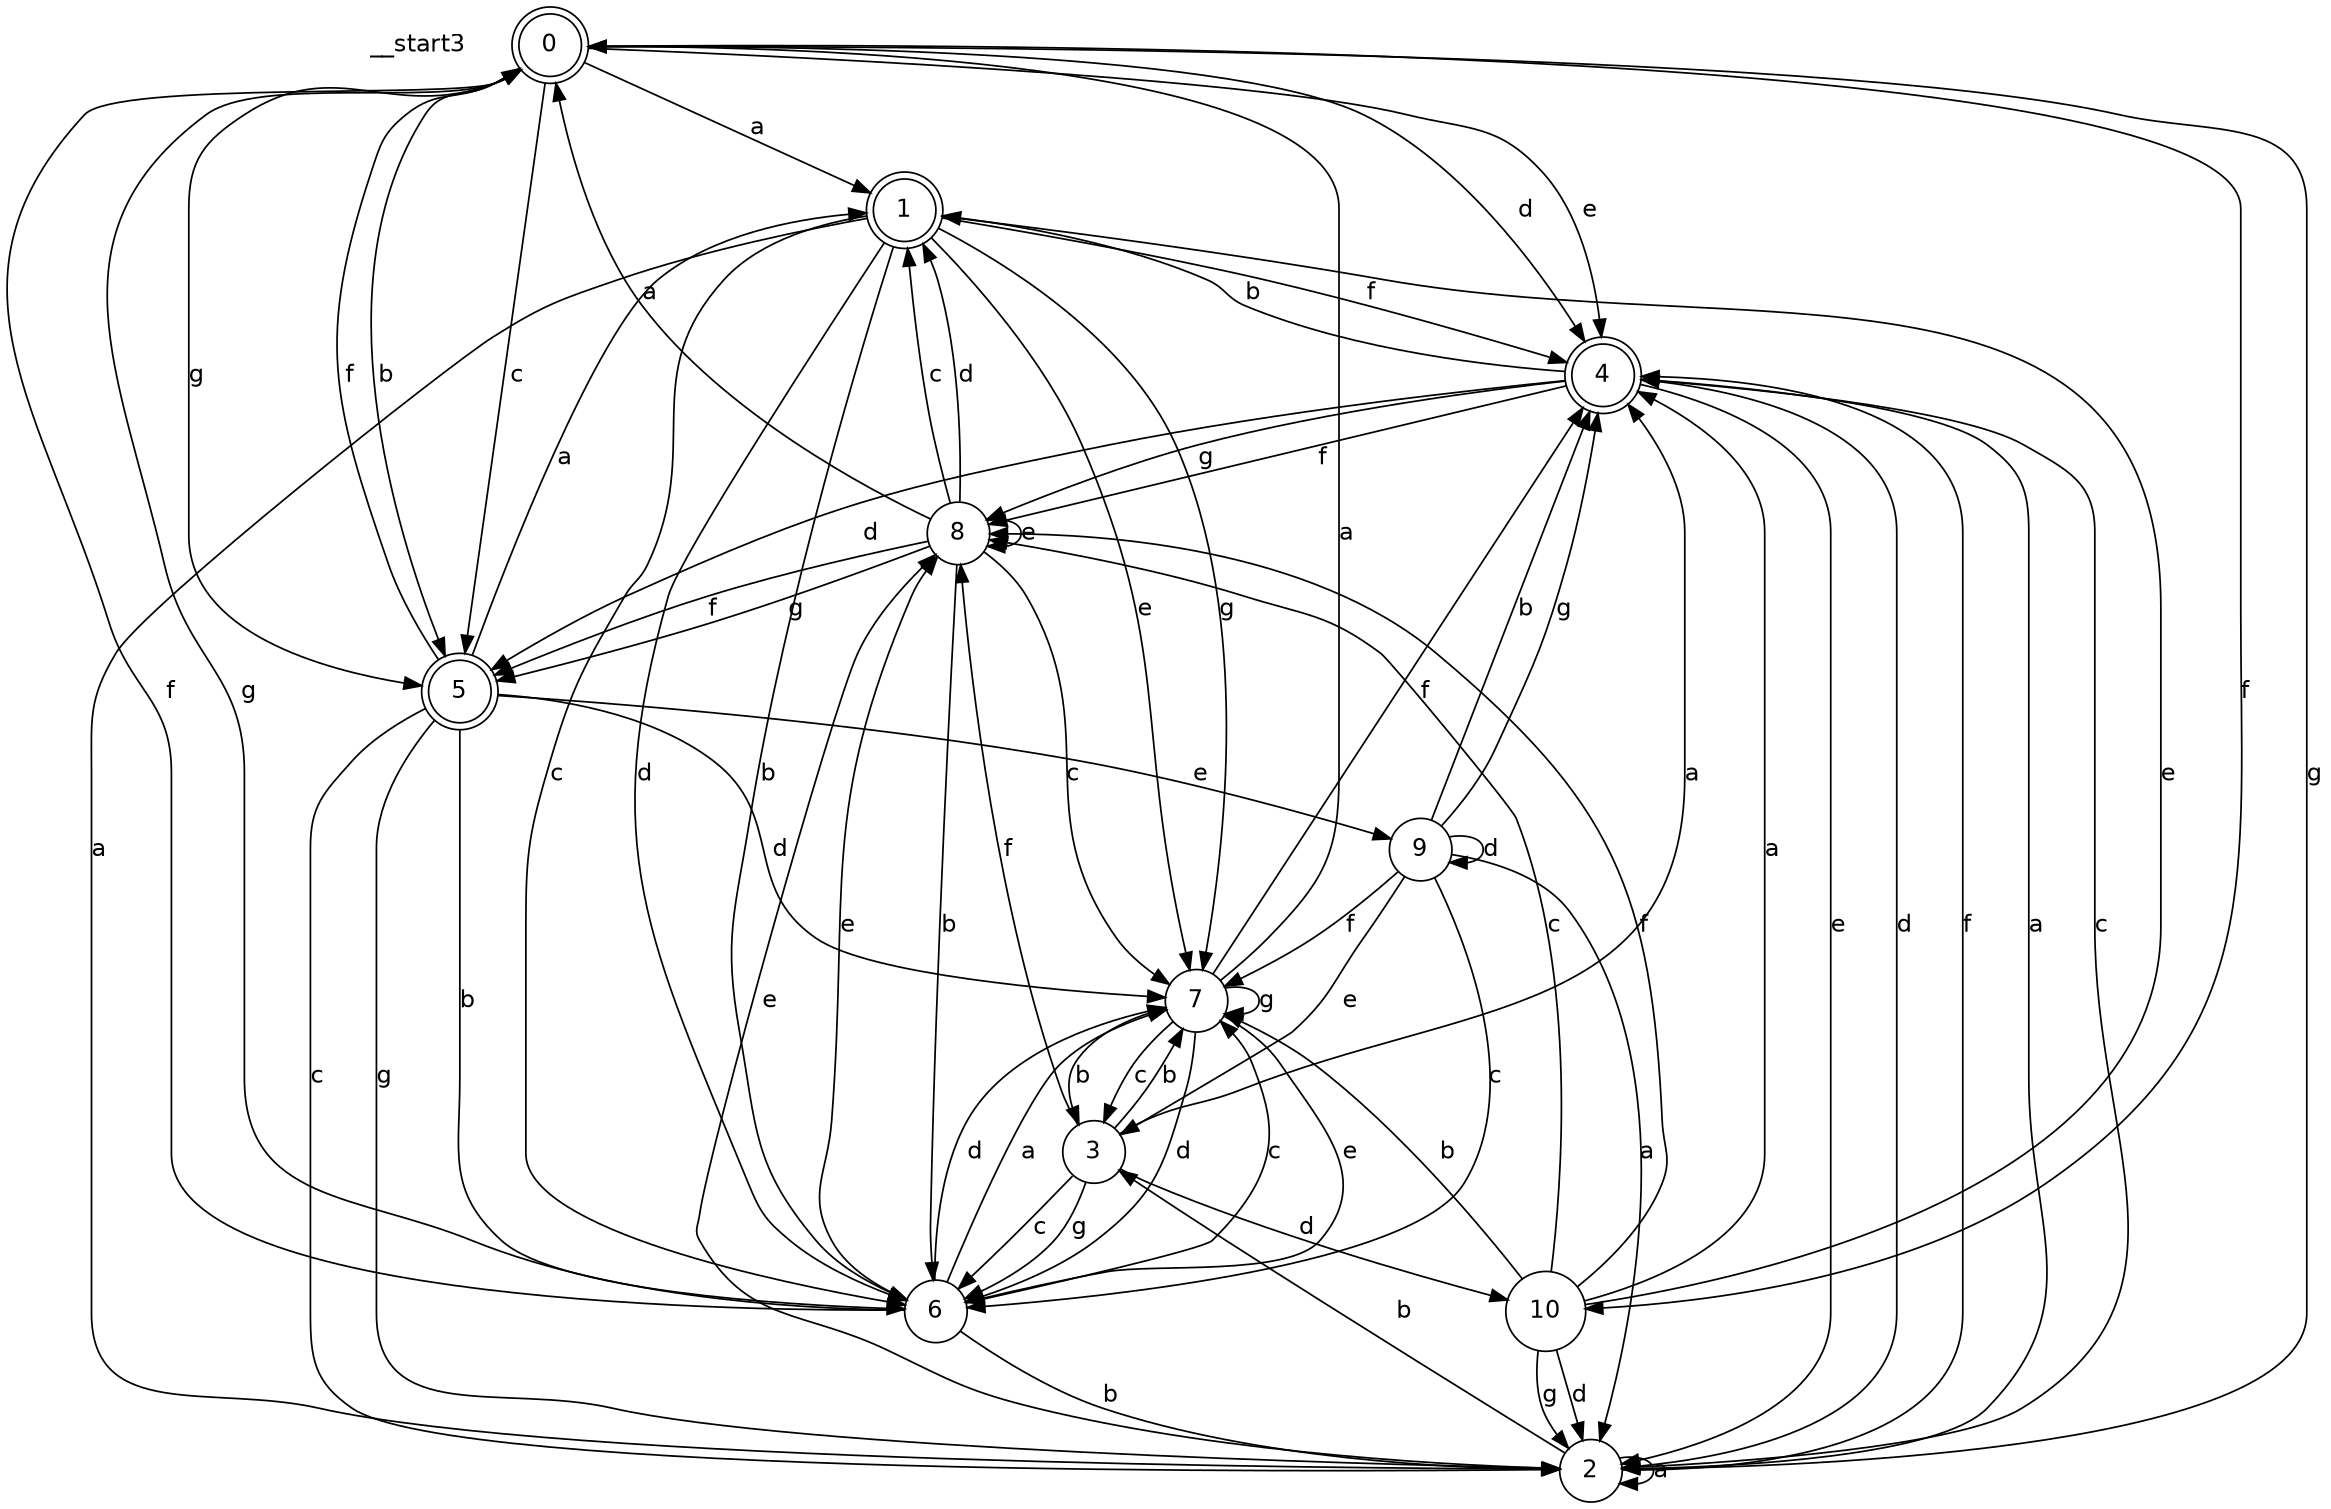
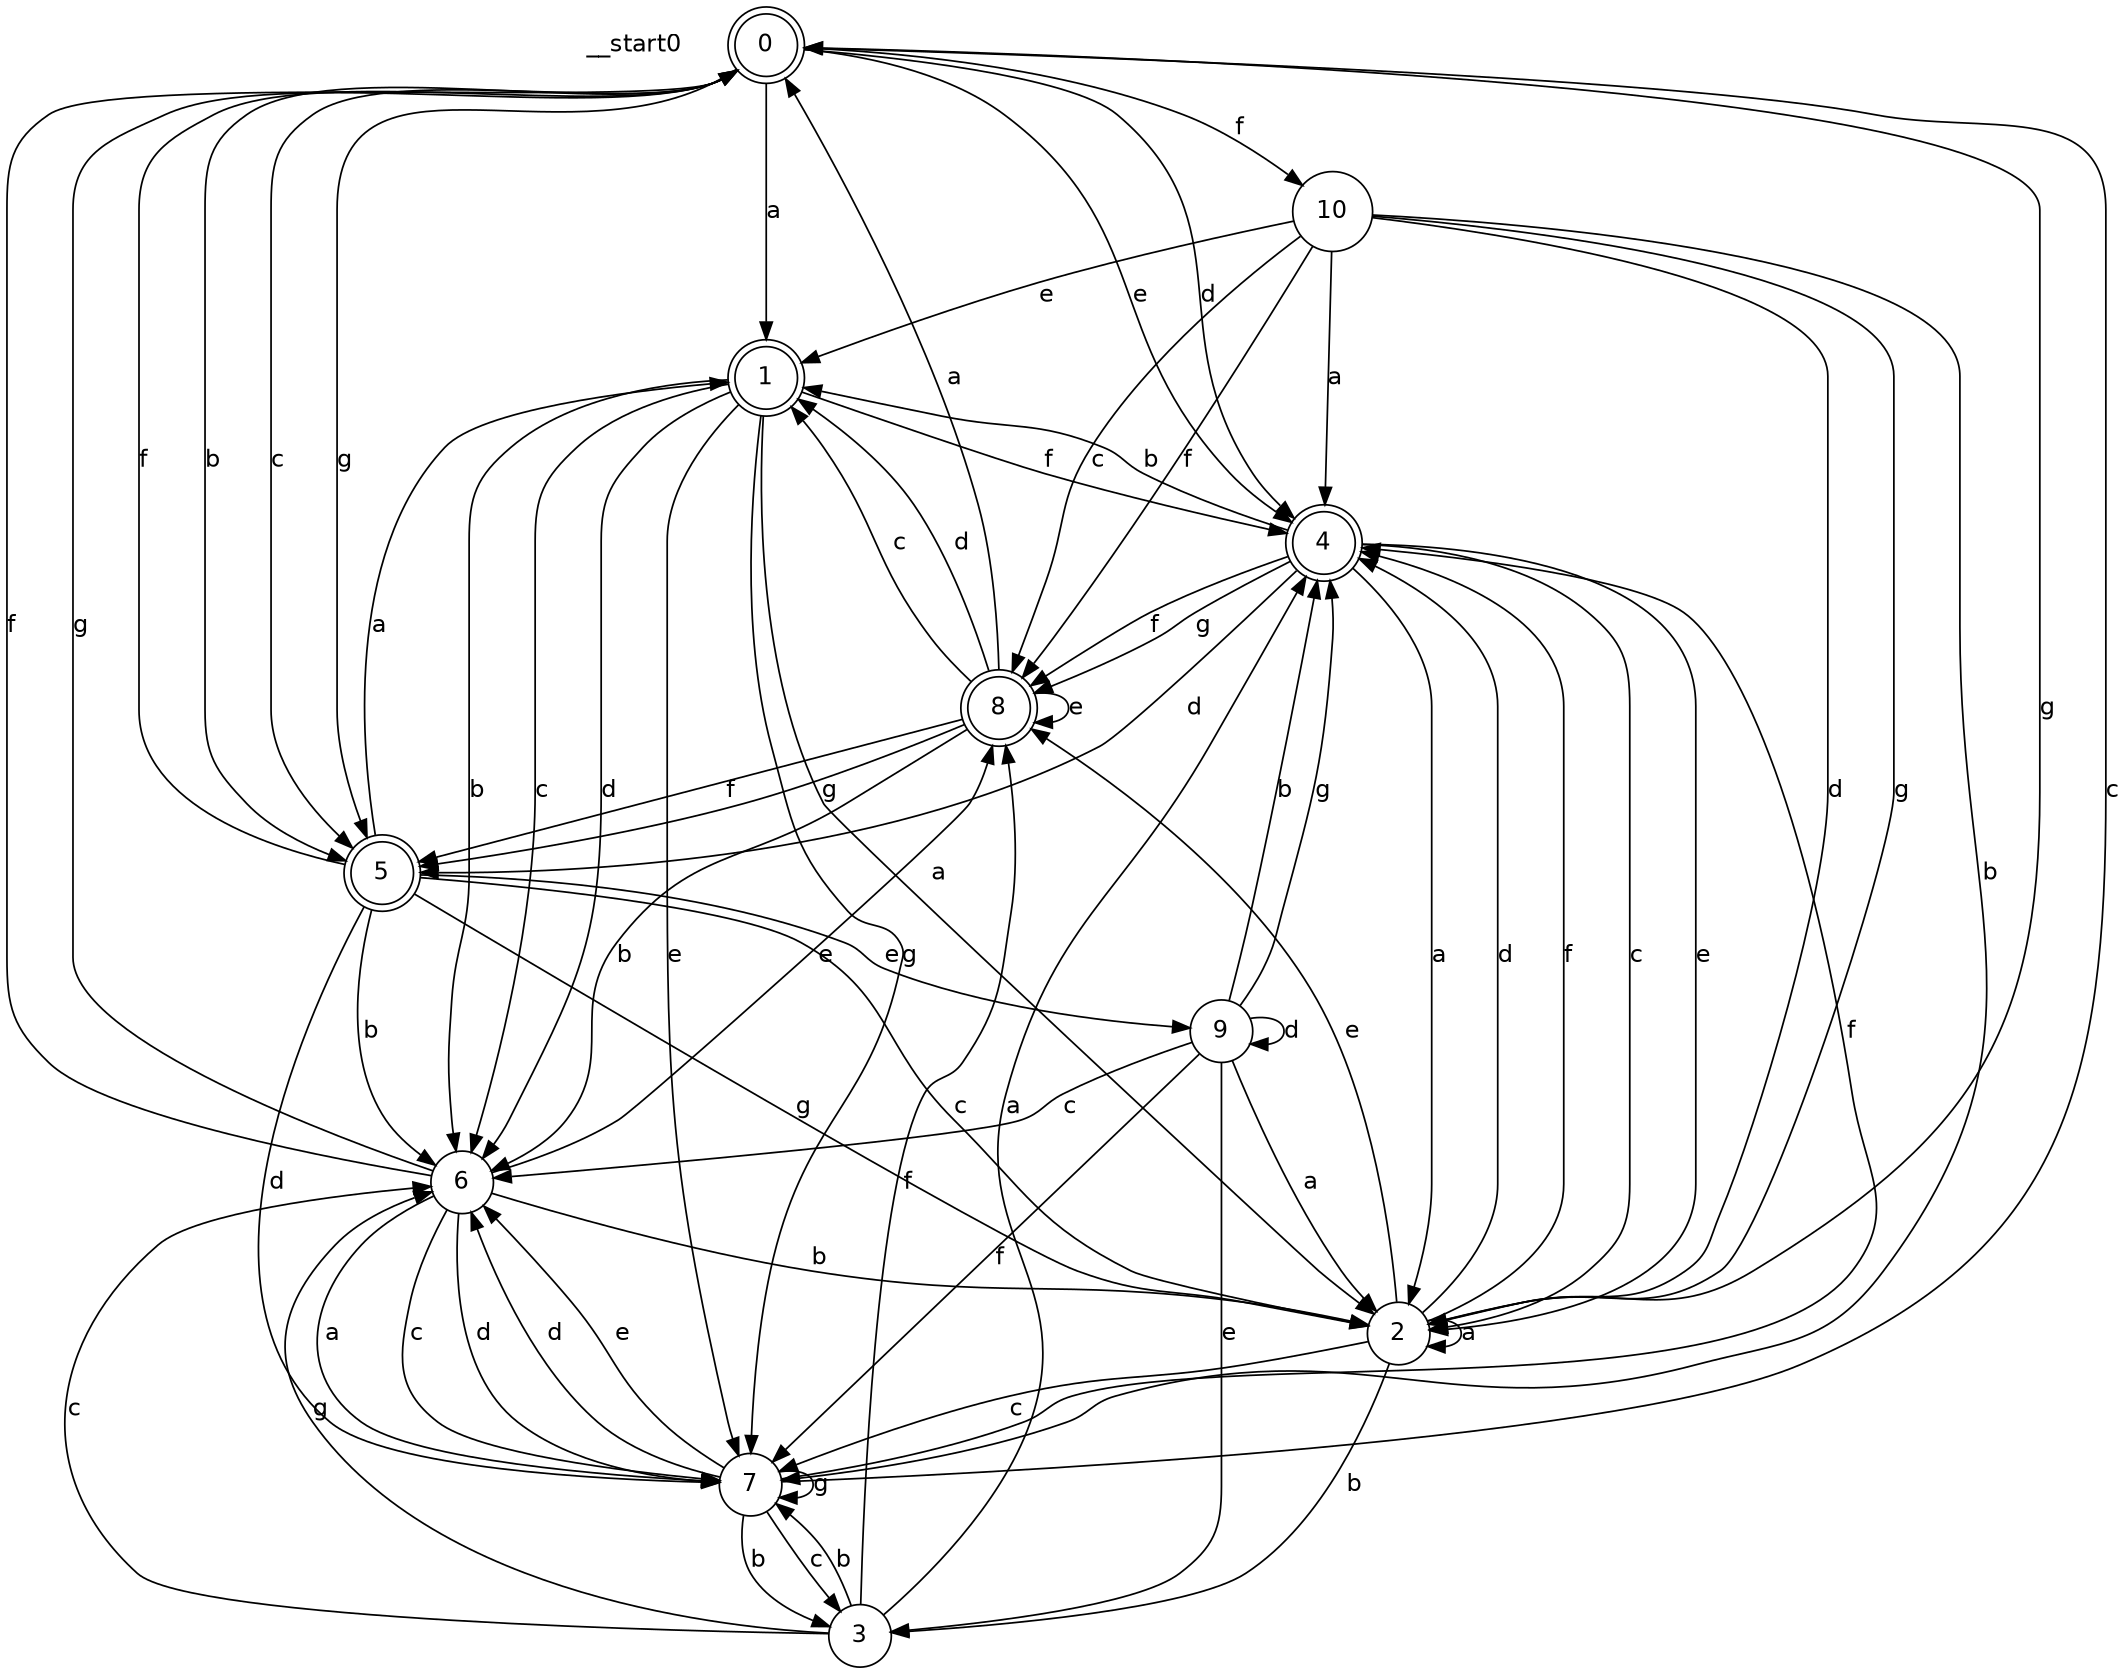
node "__start3": label "__start3" -> "__start0"
node "8": shape circle -> doublecircle
edge "7" -> "0": label "a" -> "c"
edge "8" -> "7": now "2" -> "7"
edge "3" -> "10": removed, label "d"
